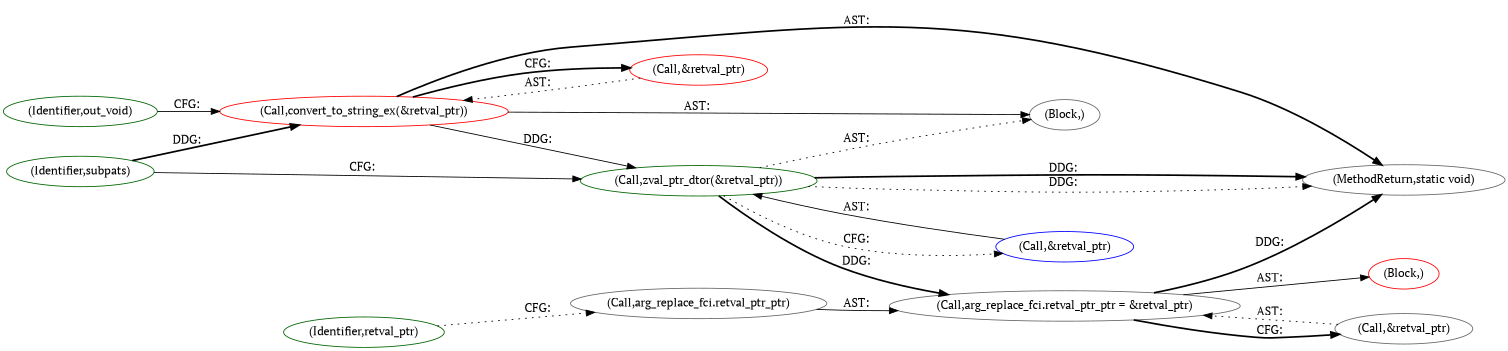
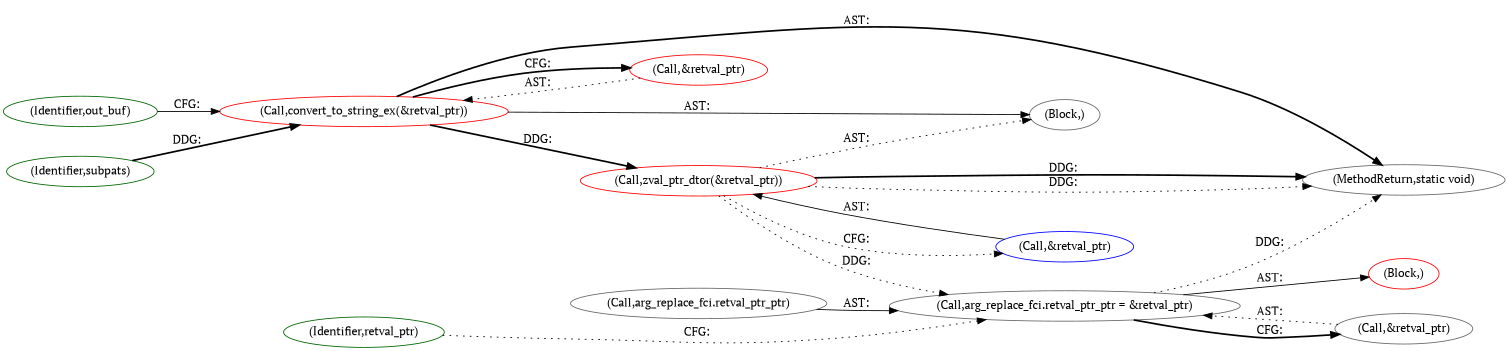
node "(Identifier,out_void)": label "(Identifier,out_void)" -> "(Identifier,out_buf)"
edge "(Call,convert_to_string_ex(&retval_ptr))" -> "(Call,zval_ptr_dtor(&retval_ptr))": style solid -> bold
edge "(Identifier,subpats)" -> "(Call,zval_ptr_dtor(&retval_ptr))": removed, label "CFG:"
node "(Call,zval_ptr_dtor(&retval_ptr))": color darkgreen -> red
edge "(Call,arg_replace_fci.retval_ptr_ptr = &retval_ptr)" -> "(MethodReturn,static void)": style bold -> dotted
edge "(Call,zval_ptr_dtor(&retval_ptr))" -> "(Call,arg_replace_fci.retval_ptr_ptr = &retval_ptr)": style bold -> dotted
edge "(Identifier,retval_ptr)" -> "(Call,arg_replace_fci.retval_ptr_ptr)": now "(Identifier,retval_ptr)" -> "(Call,arg_replace_fci.retval_ptr_ptr = &retval_ptr)"
